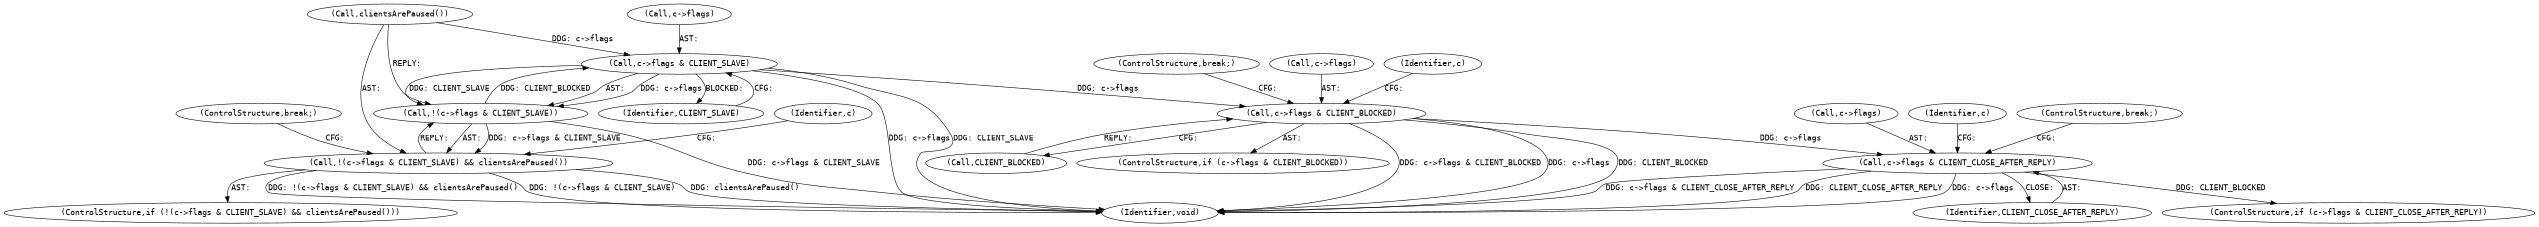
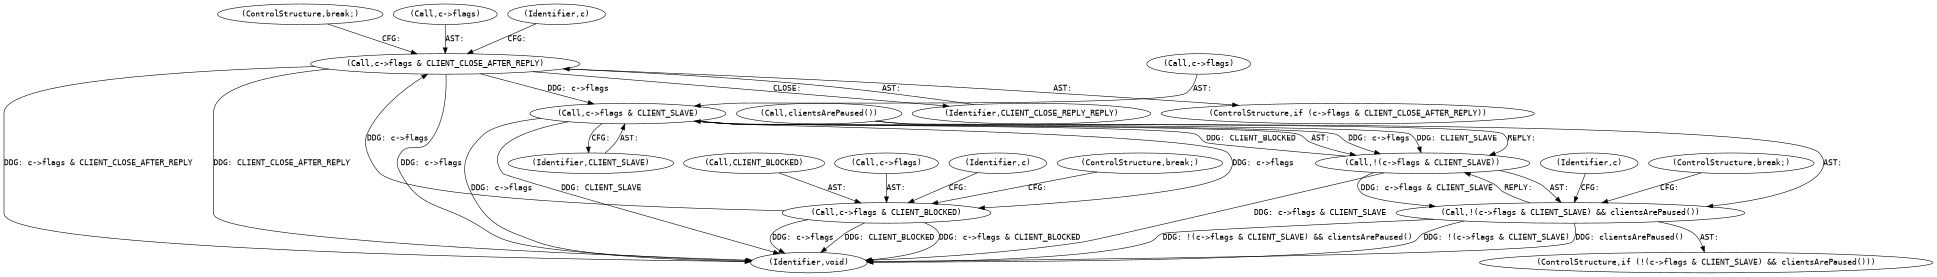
edge "(Call,clientsArePaused())" -> "(Call,c->flags & CLIENT_SLAVE)": now "(Call,c->flags & CLIENT_CLOSE_AFTER_REPLY)" -> "(Call,c->flags & CLIENT_SLAVE)"
edge "(Call,c->flags & CLIENT_SLAVE)" -> "(Identifier,CLIENT_SLAVE)": label "BLOCKED: " -> "CFG: "
edge "(Identifier,CLIENT_SLAVE)" -> "(Call,c->flags & CLIENT_SLAVE)": label "CFG: " -> "AST: "
edge "(Call,CLIENT_BLOCKED)" -> "(Call,c->flags & CLIENT_BLOCKED)": label "REPLY: " -> "AST: "
edge "(Call,c->flags & CLIENT_BLOCKED)" -> "(Call,CLIENT_BLOCKED)": removed, label "CFG:"
node "(ControlStructure,if (c->flags & CLIENT_BLOCKED))": removed
edge "(Call,c->flags & CLIENT_CLOSE_AFTER_REPLY)" -> "(ControlStructure,if (c->flags & CLIENT_CLOSE_AFTER_REPLY))": label "DDG: CLIENT_BLOCKED" -> "AST: "
node "(Identifier,CLIENT_CLOSE_AFTER_REPLY)": label "(Identifier,CLIENT_CLOSE_AFTER_REPLY)" -> "(Identifier,CLIENT_CLOSE_REPLY_REPLY)"
